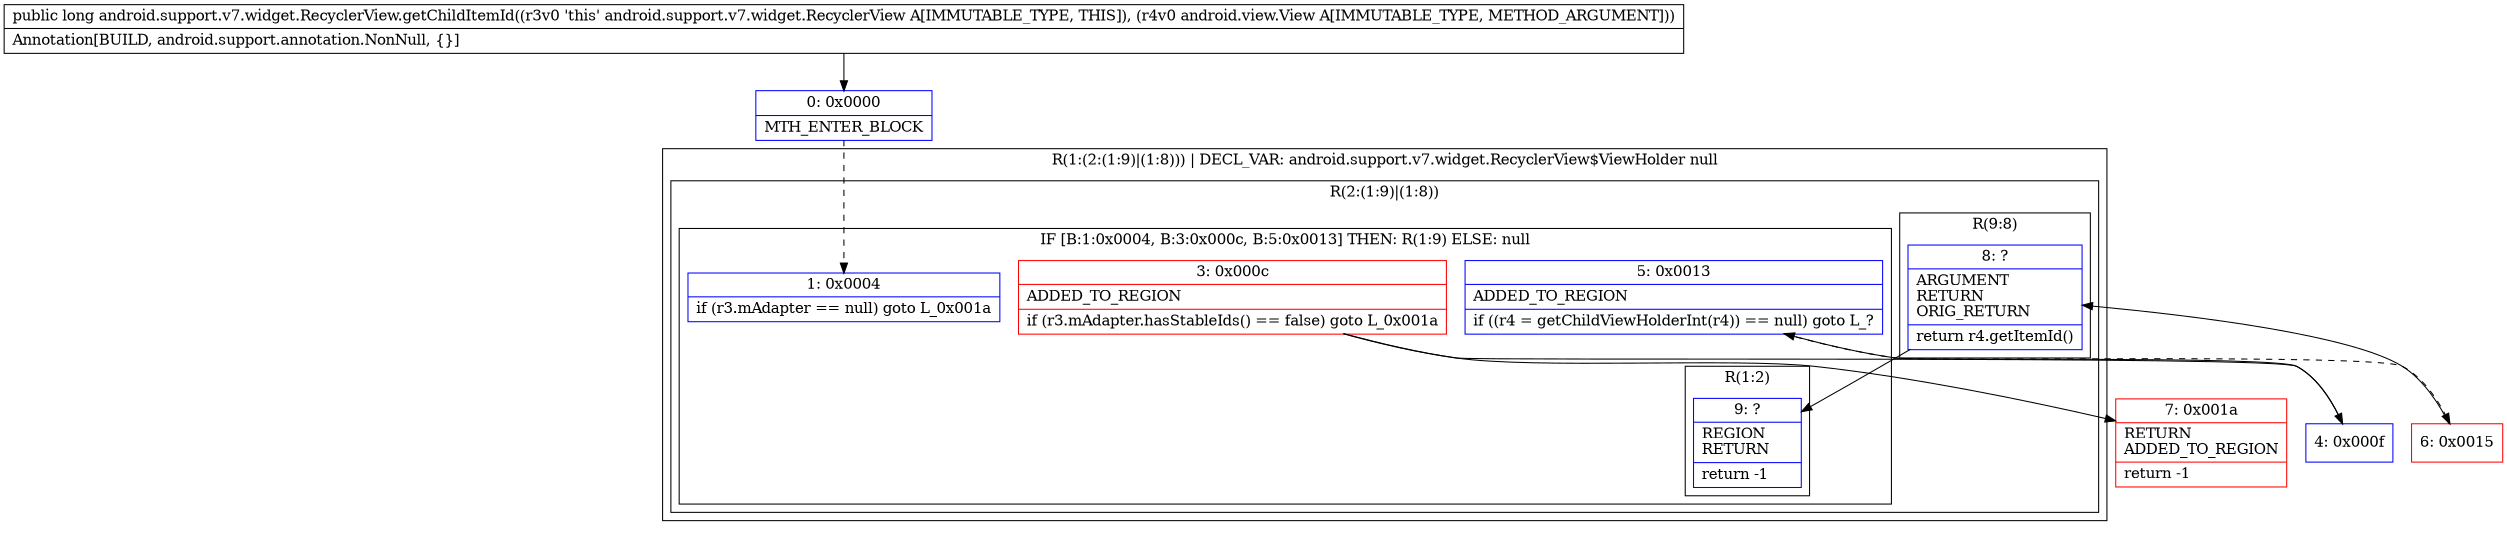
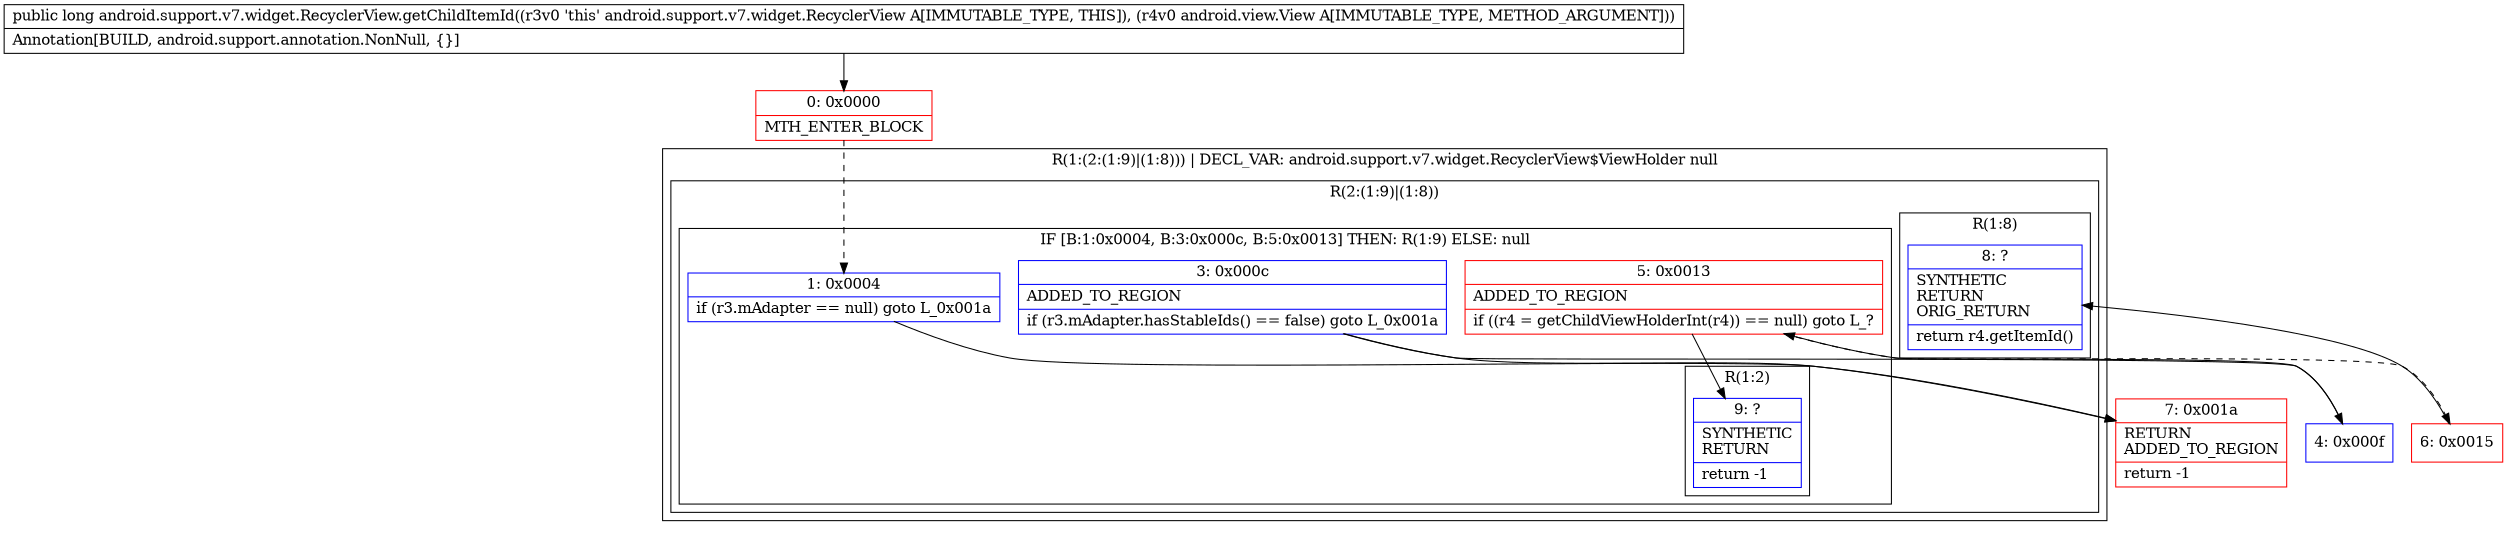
node "0: 0x0000": color blue -> red
cluster "R(9:8)": label "R(9:8)" -> "R(1:8)"
node "8: ?": text "ARGUMENT" -> "SYNTHETIC"
node "3: 0x000c": color red -> blue
node "5: 0x0013": color blue -> red
edge "1: 0x0004" -> "7: 0x001a": added
edge "8: ?" -> "9: ?": now "5: 0x0013" -> "9: ?"
node "9: ?": text "REGION" -> "SYNTHETIC"
